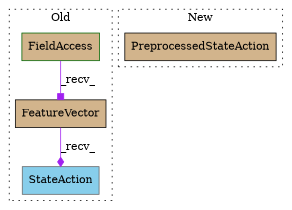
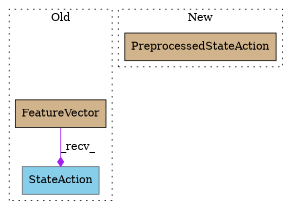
node "FieldAccess": removed
